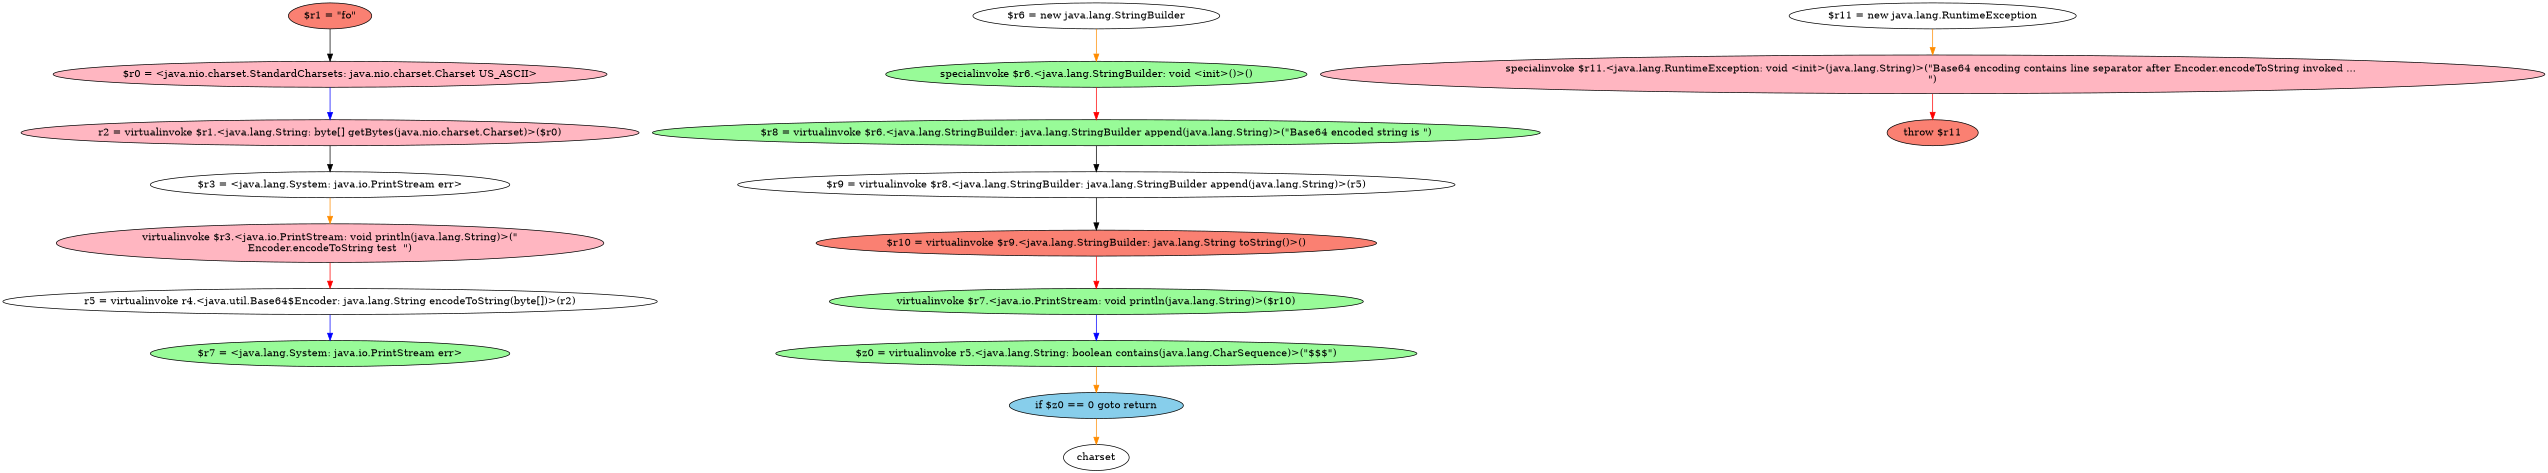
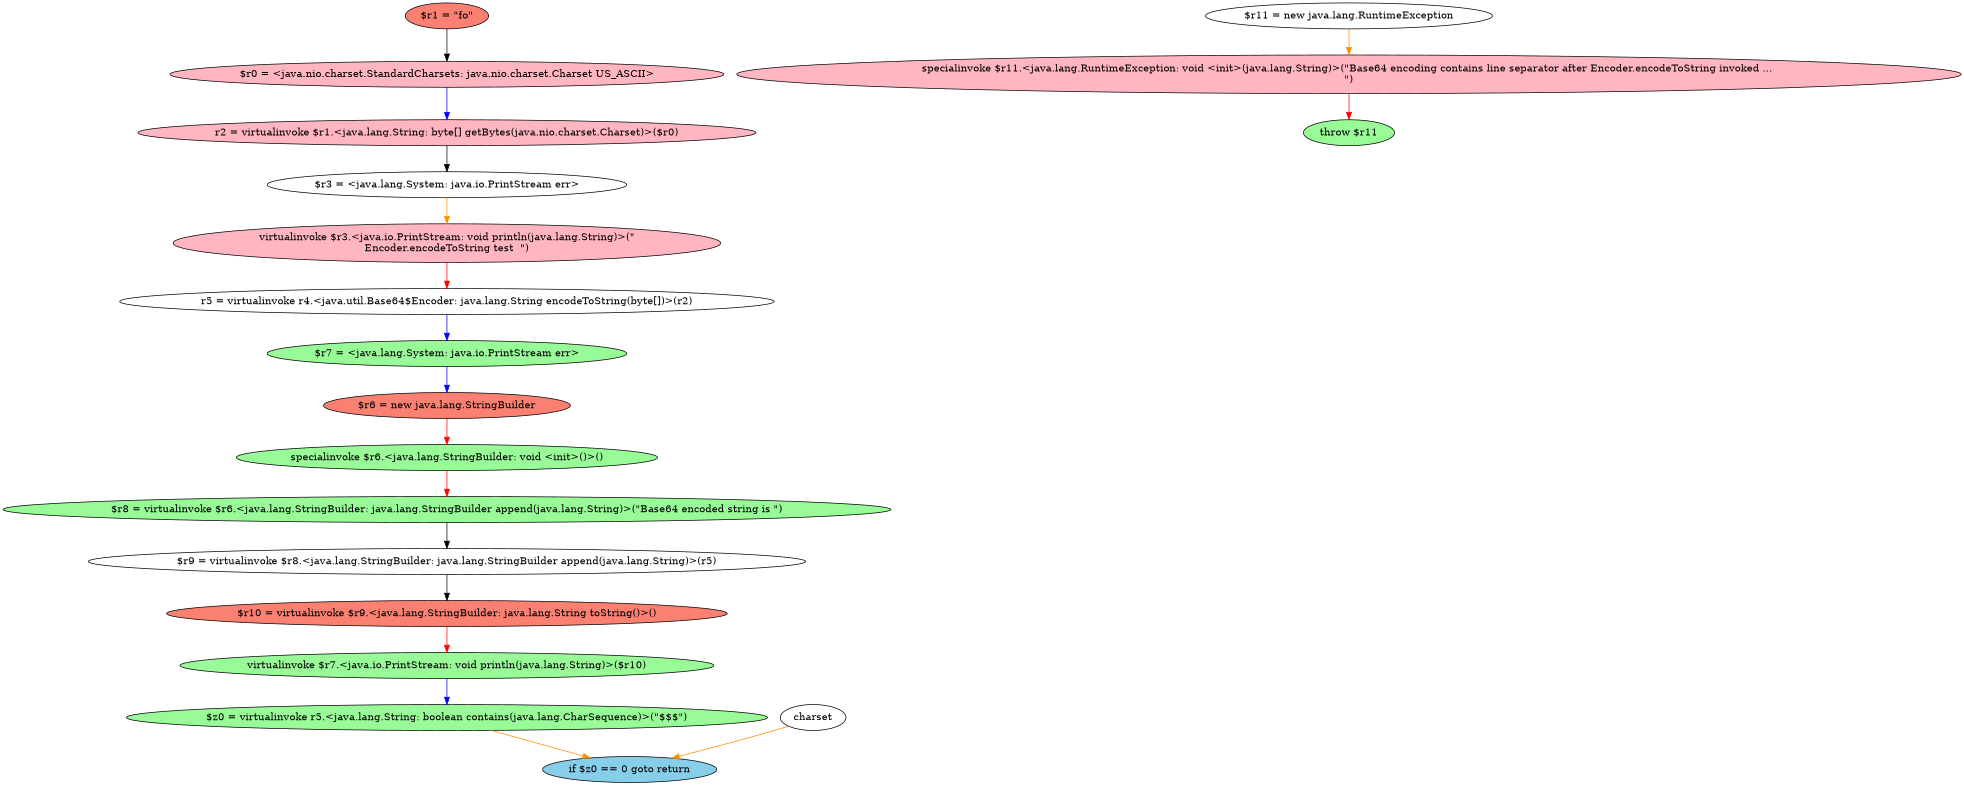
node "$r6 = new java.lang.StringBuilder": fillcolor white -> salmon
edge "$r6 = new java.lang.StringBuilder" -> "specialinvoke $r6.<java.lang.StringBuilder: void <init>()>()": color darkorange -> red
node "throw $r11": fillcolor salmon -> palegreen
edge "$r7 = <java.lang.System: java.io.PrintStream err>" -> "$r6 = new java.lang.StringBuilder": added
edge "if $z0 == 0 goto return" -> "charset": reversed
